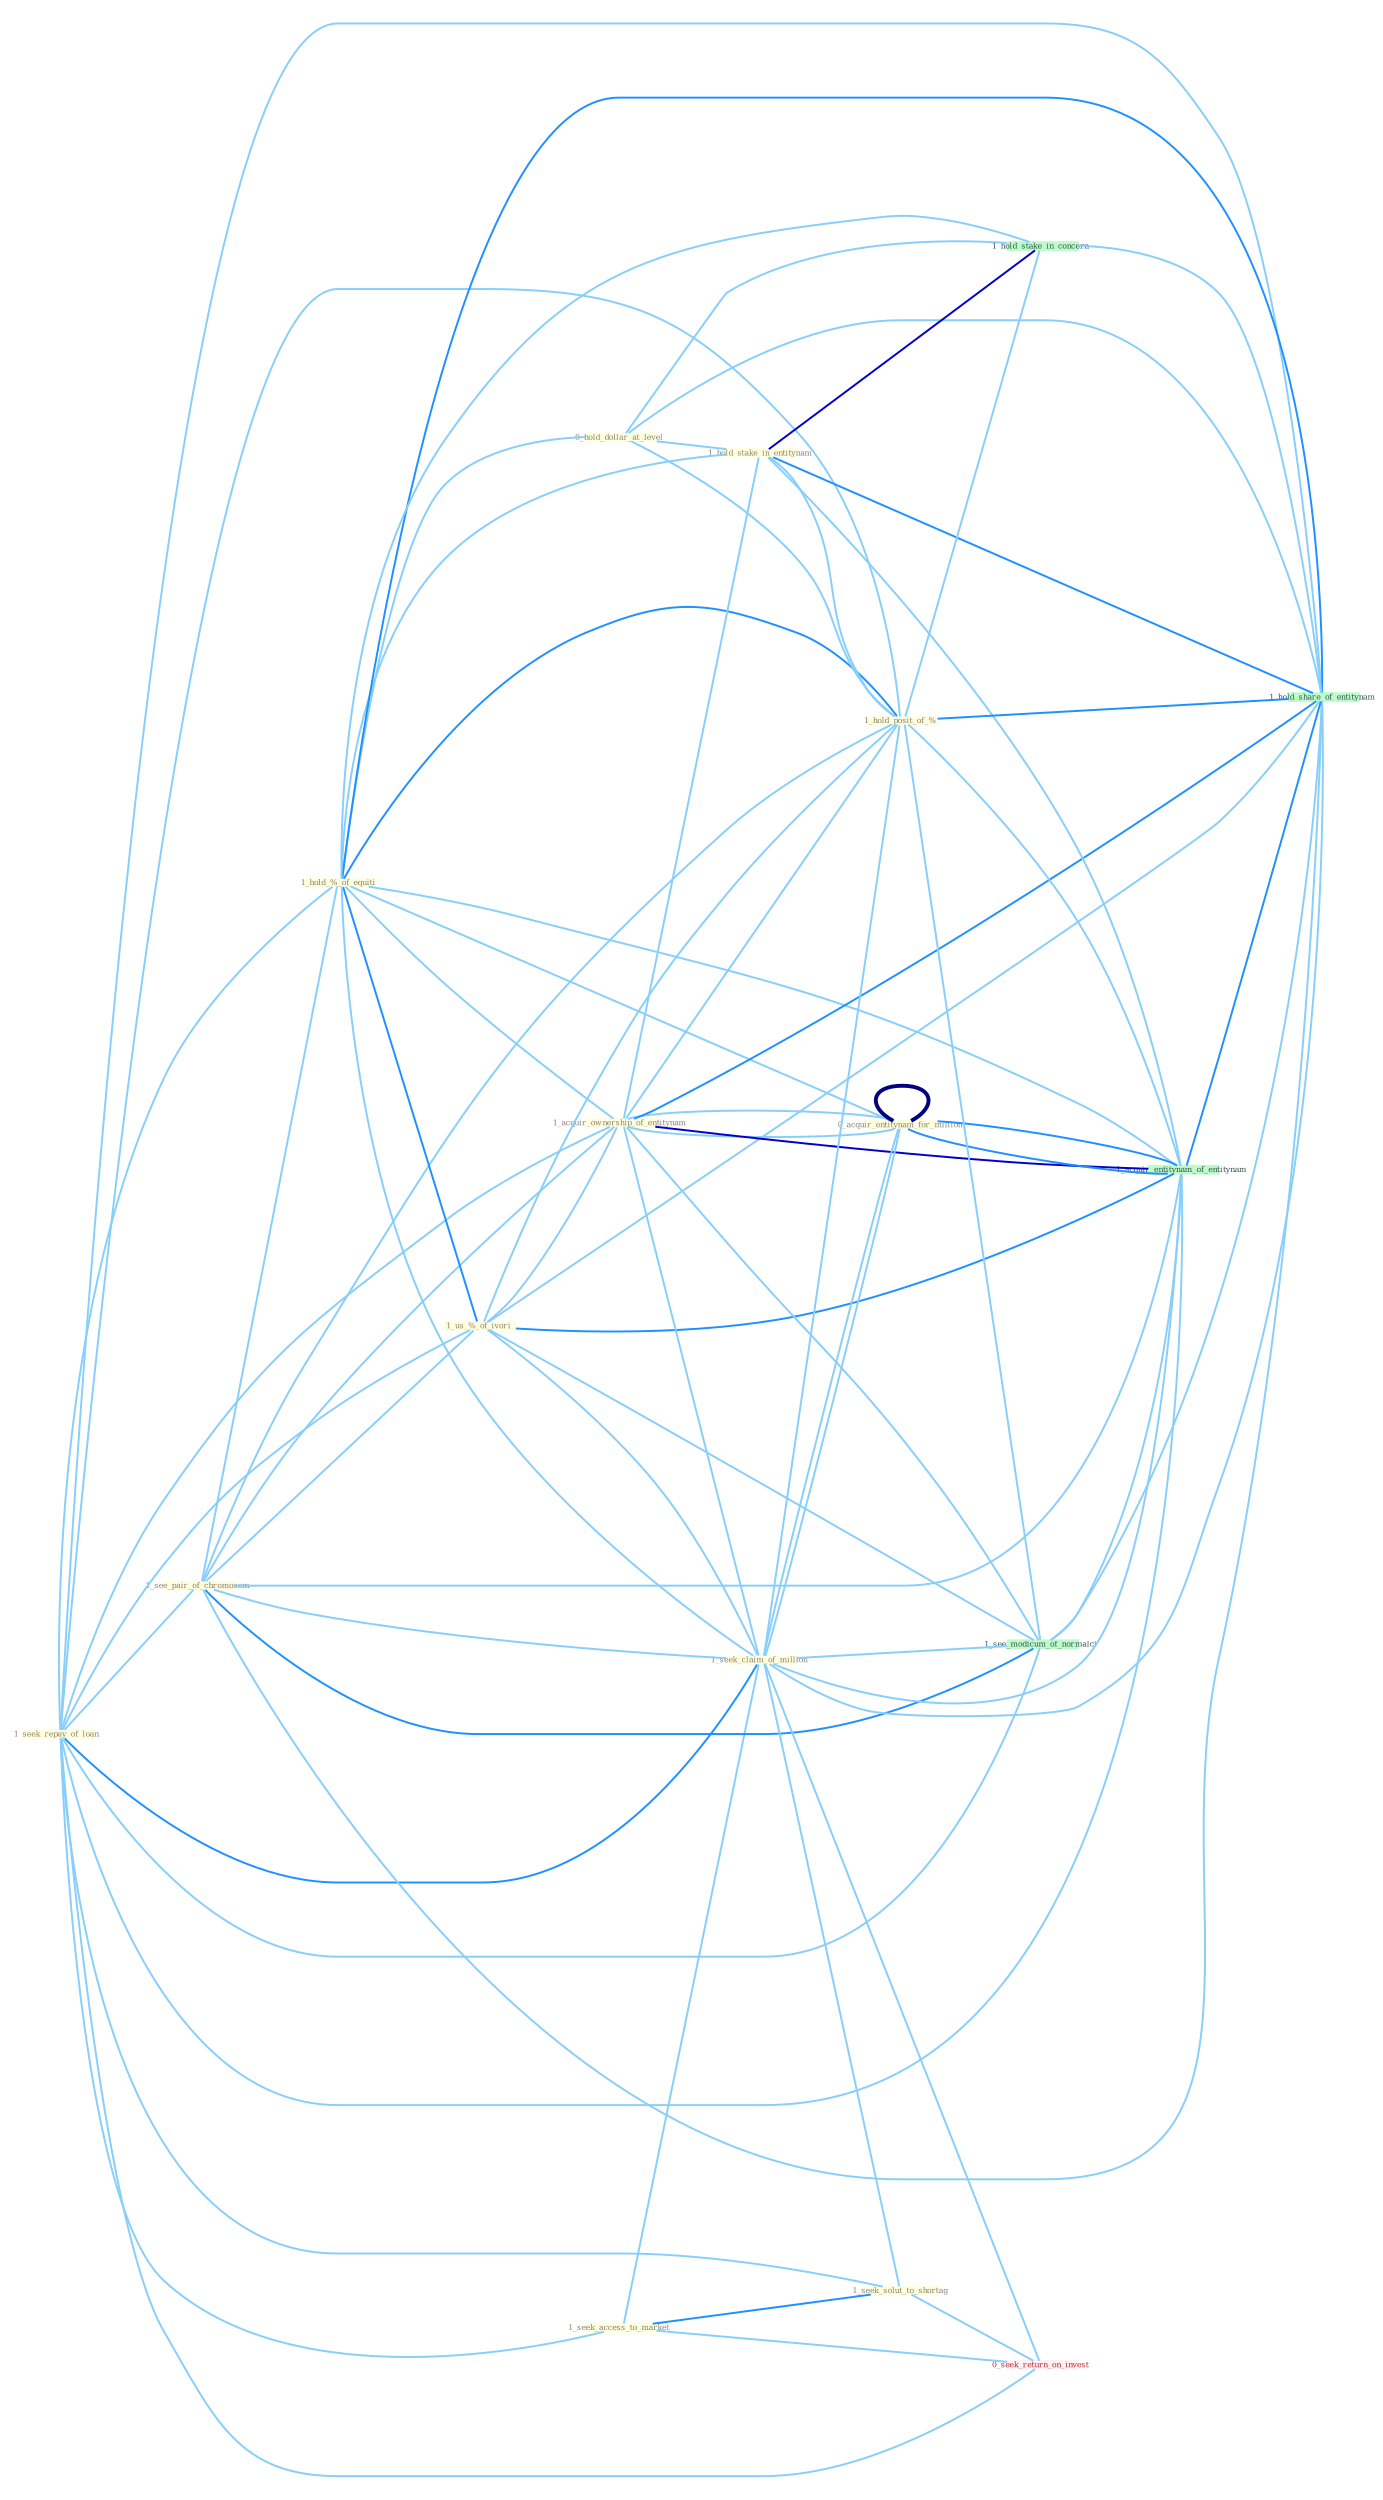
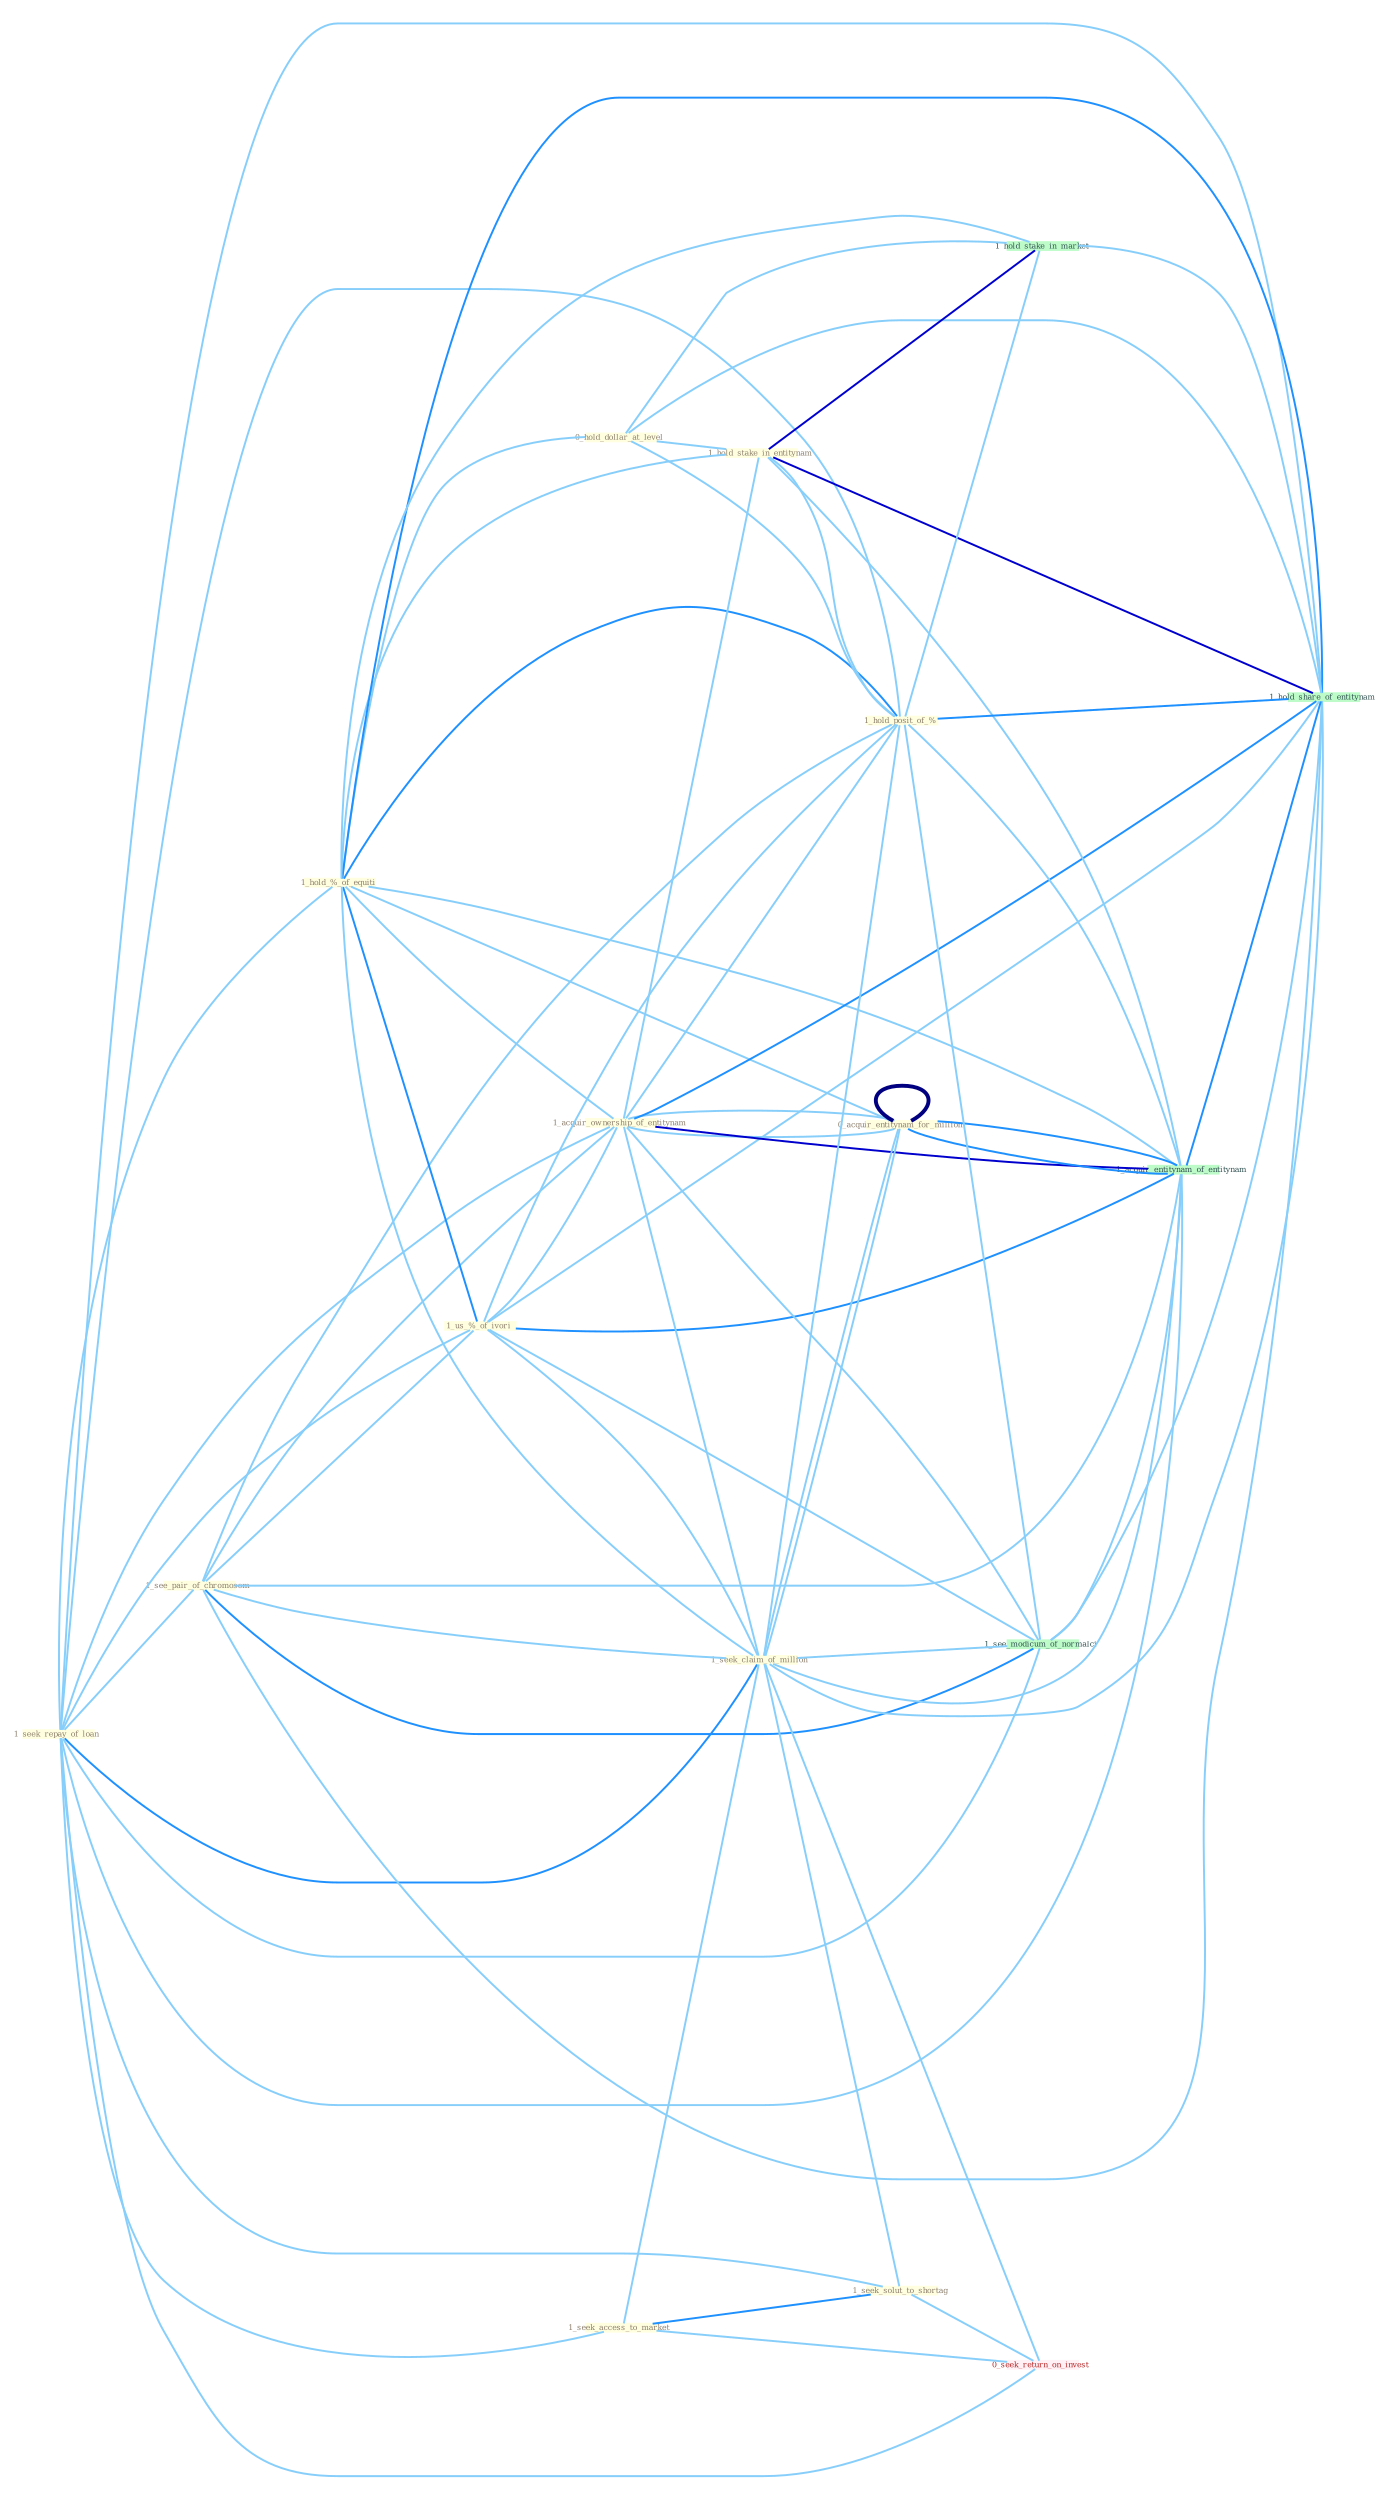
node "1_hold_stake_in_concern": label "1_hold_stake_in_concern" -> "1_hold_stake_in_market"
edge "1_hold_stake_in_entitynam" -- "1_hold_share_of_entitynam": color #1e90ff -> #0000cd
edge "1_hold_%_of_equiti" -- "1_see_pair_of_chromosom": removed
